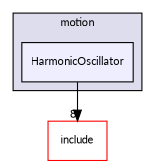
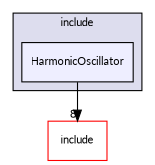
cluster "motion": label "motion" -> "include"
